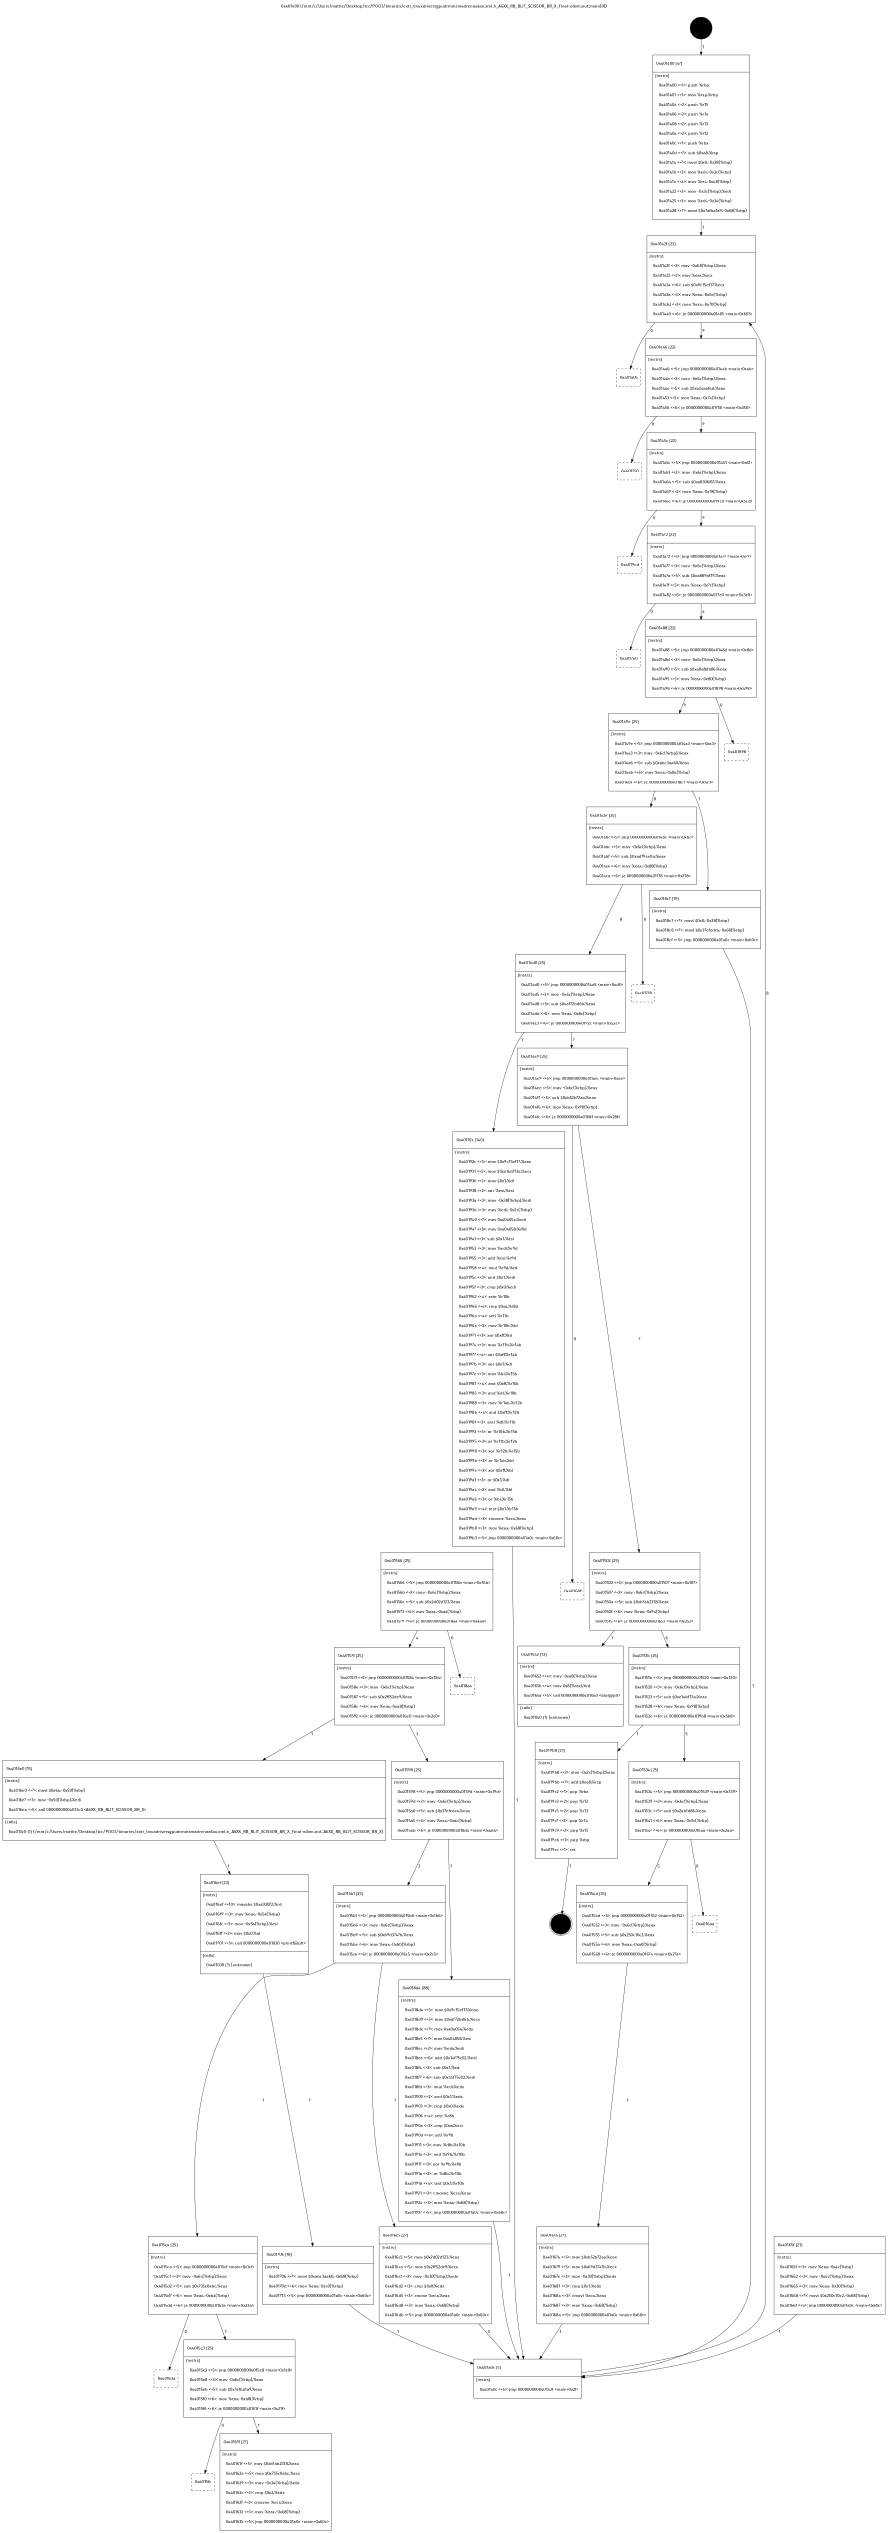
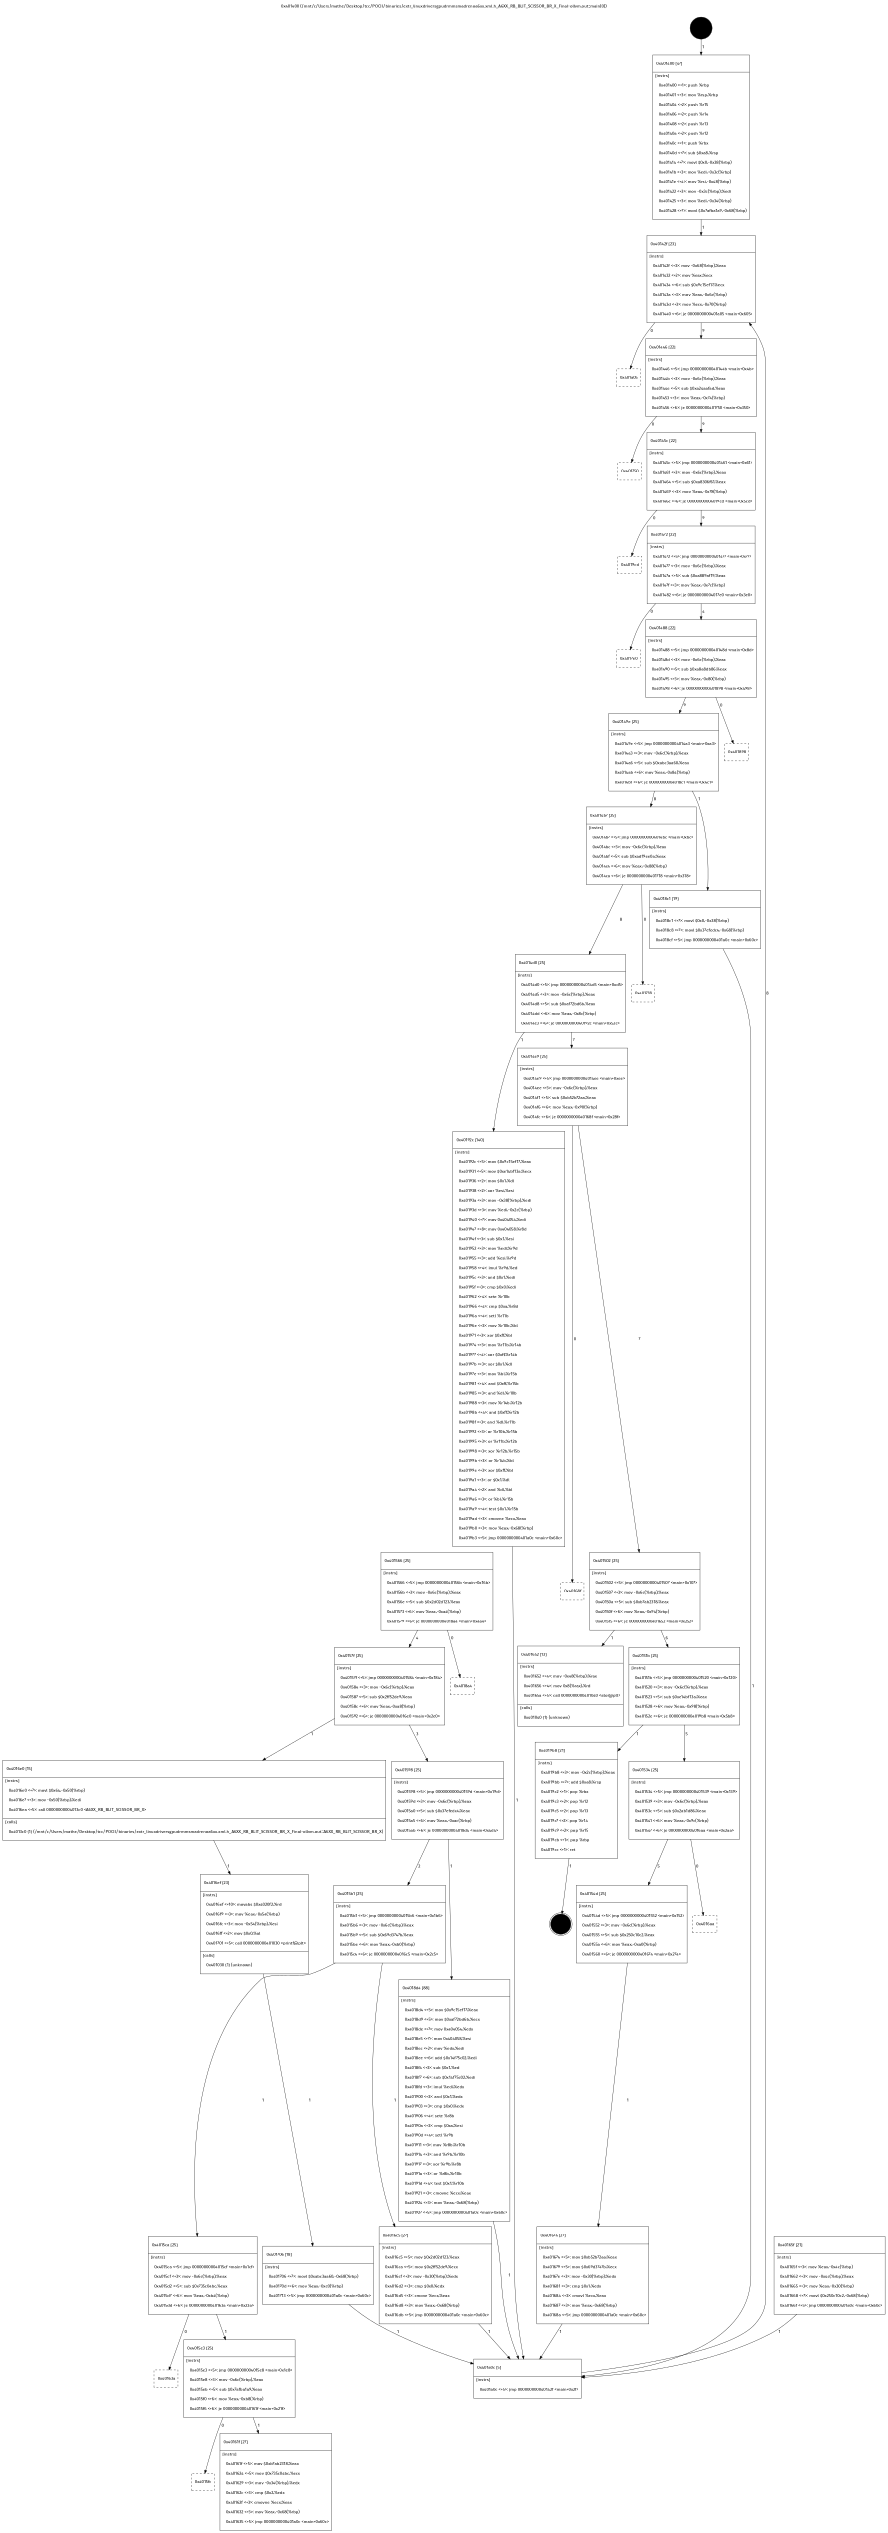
edge "0x4016c5 [27]" -> "0x401a0c [5]": label " 5" -> " 1"
